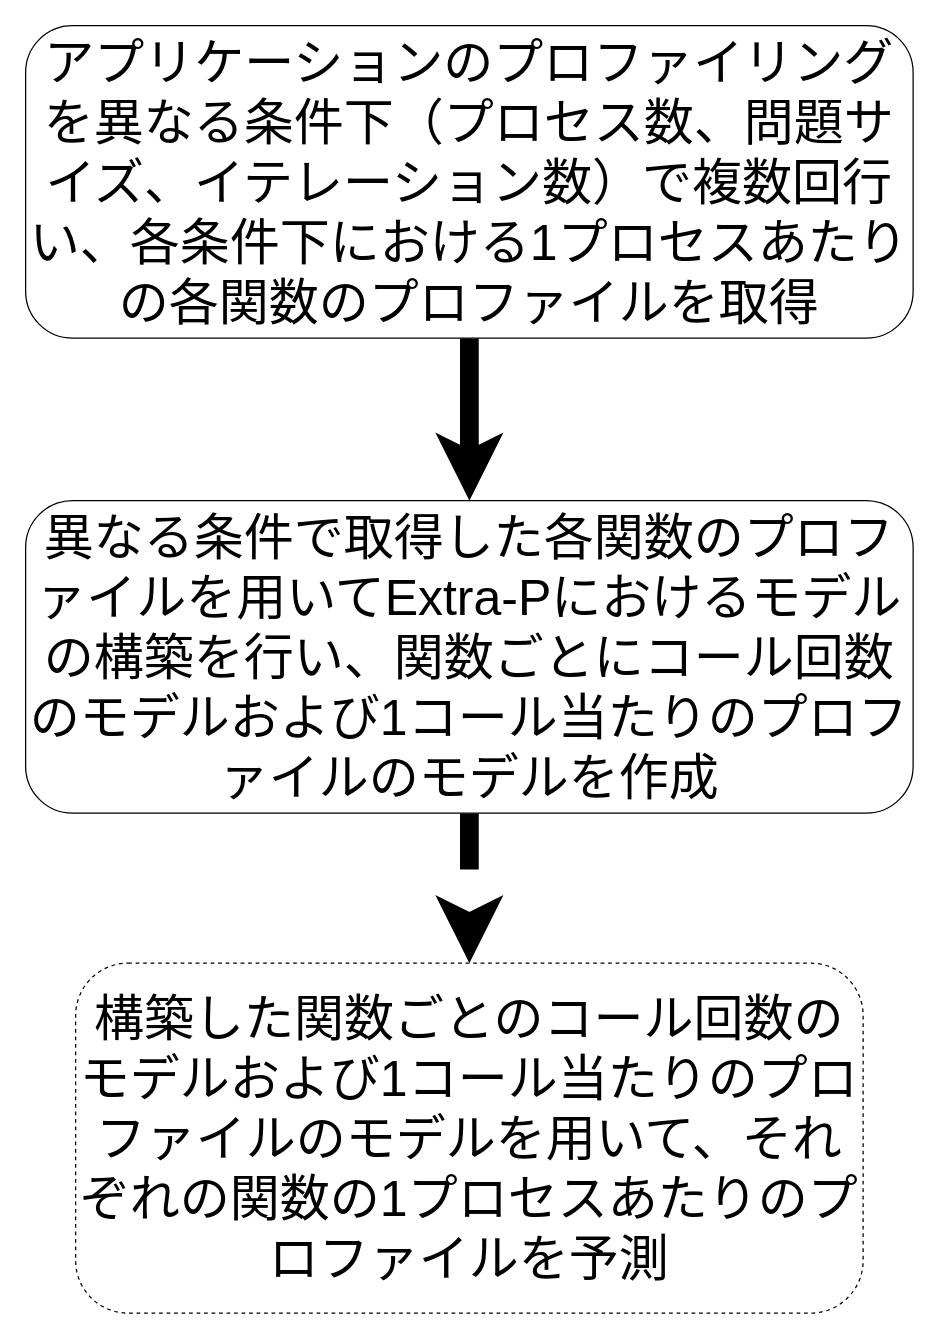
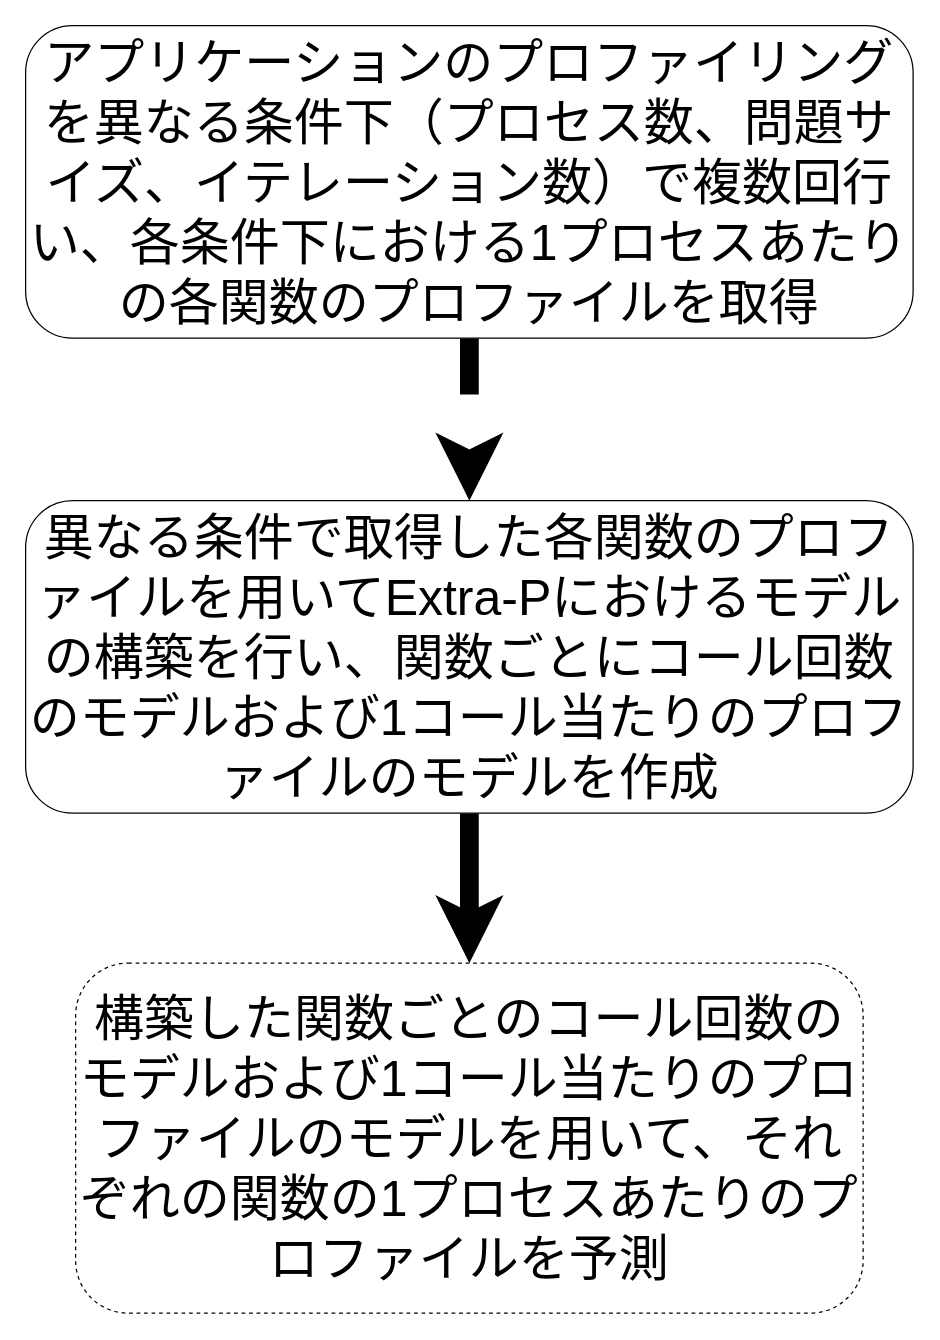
edge "アプリケーションのプロファイリングを異なる条件下（プロセス数、問題サイズ、イテレーション数）で複数回行い、各条件下における1プロセスあたりの各関数のプロファイルを取得" -> "異なる条件で取得した各関数のプロファイルを用いてExtra-Pにおけるモデルの構築を行い、関数ごとにコール回数のモデルおよび1コール当たりのプロファイルのモデルを作成": style solid -> dashed
edge "異なる条件で取得した各関数のプロファイルを用いてExtra-Pにおけるモデルの構築を行い、関数ごとにコール回数のモデルおよび1コール当たりのプロファイルのモデルを作成" -> "構築した関数ごとのコール回数のモデルおよび1コール当たりのプロファイルのモデルを用いて、それぞれの関数の1プロセスあたりのプロファイルを予測": style dashed -> solid
